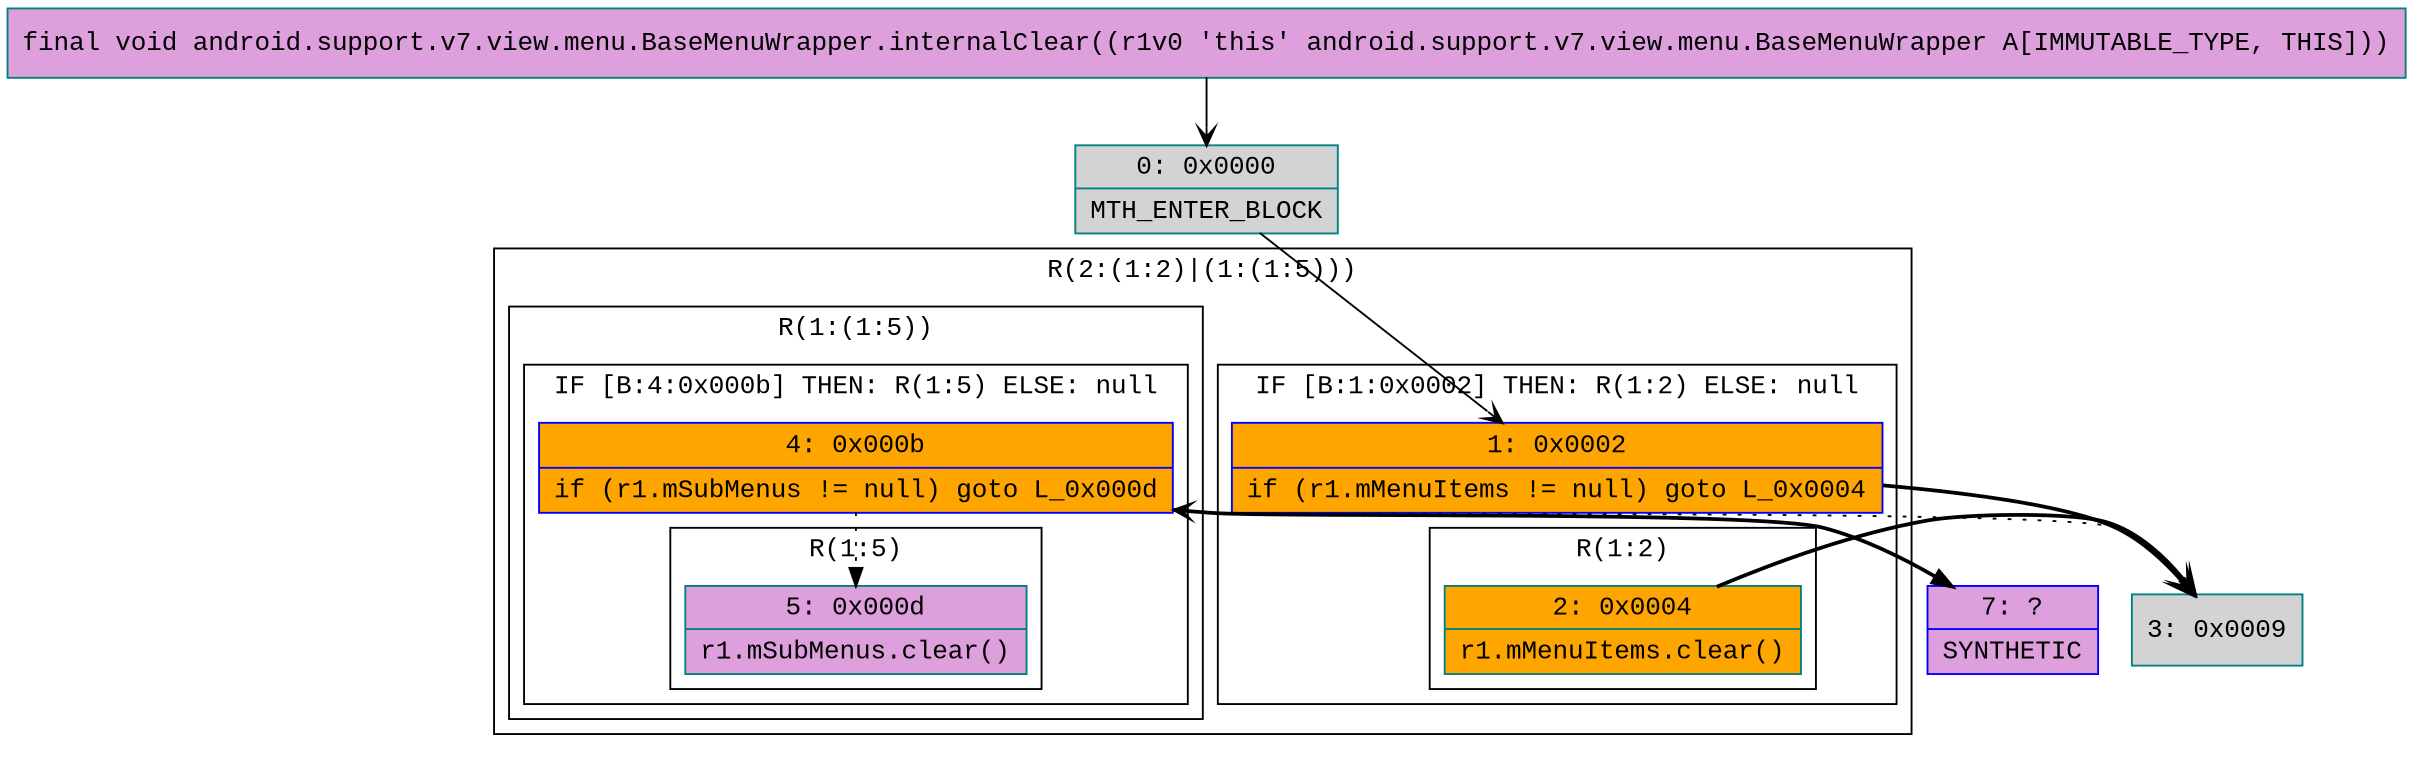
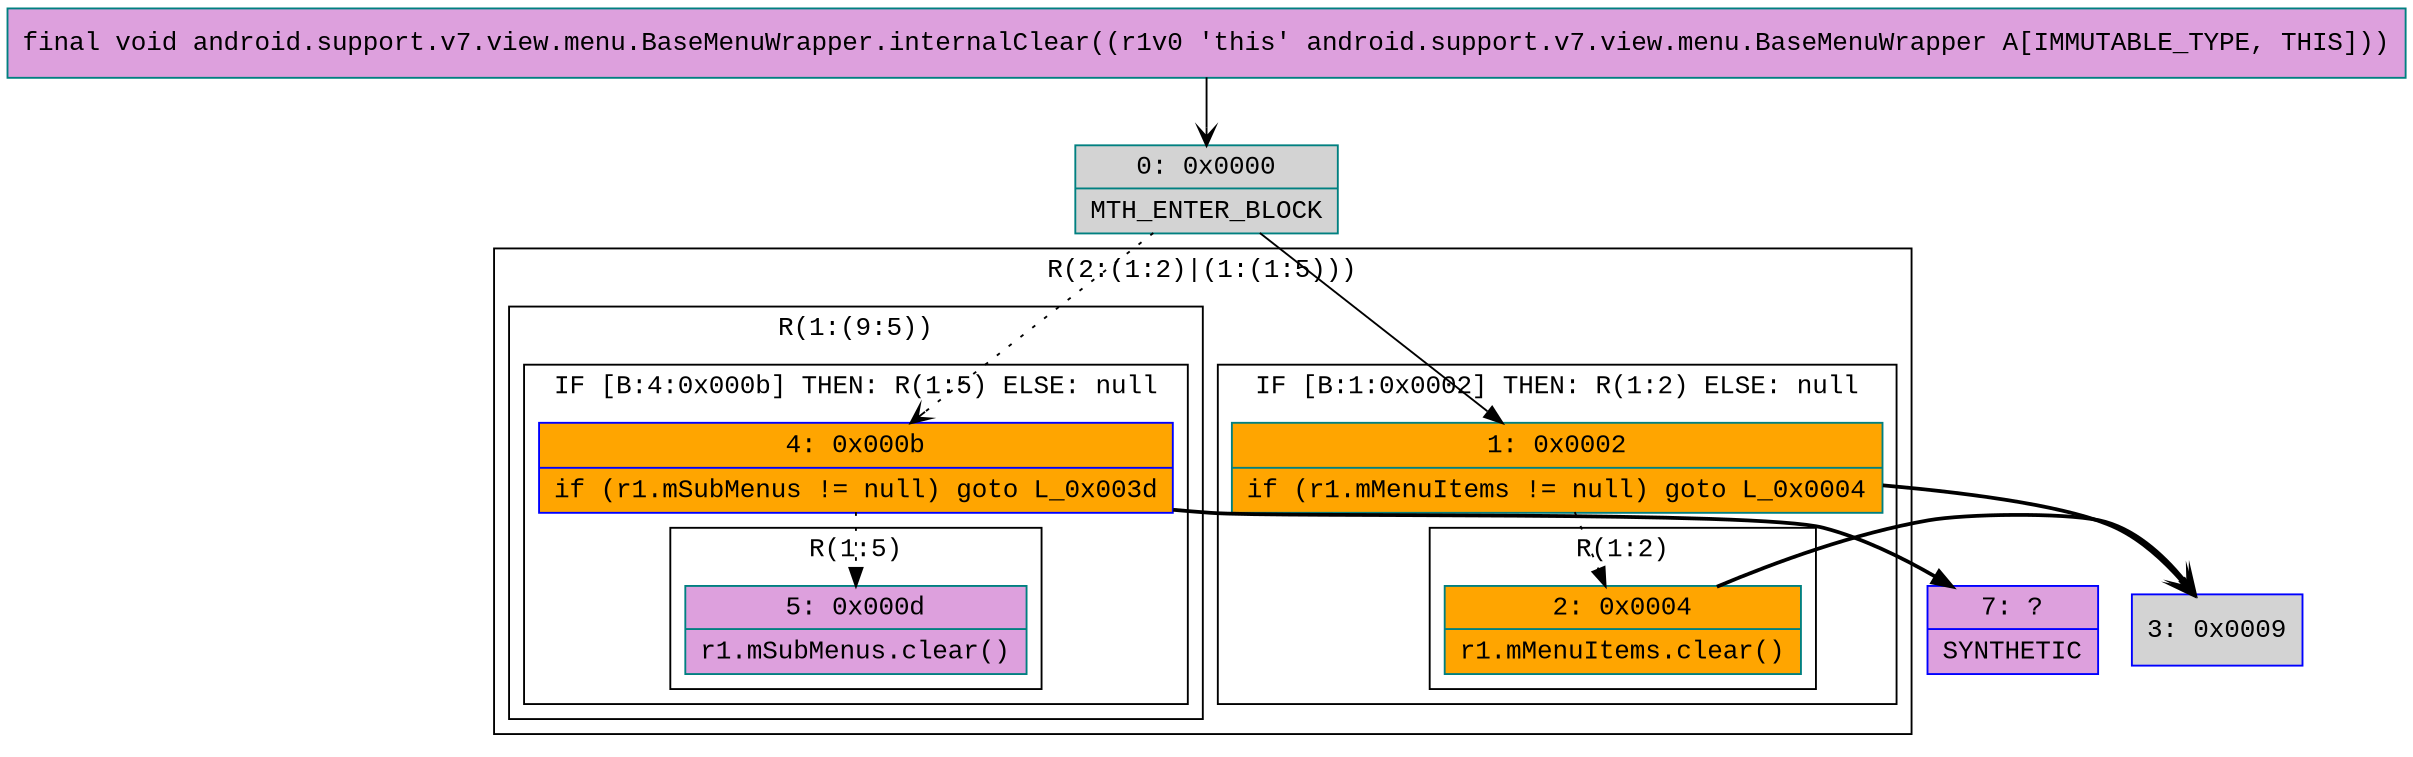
edge "0: 0x0000" -> "1: 0x0002": arrowhead vee -> normal
cluster "R(1:(1:5))": label "R(1:(1:5))" -> "R(1:(9:5))"
node "1: 0x0002": color blue -> teal
node "4: 0x000b": text "if (r1.mSubMenus != null) goto L_0x000d" -> "if (r1.mSubMenus != null) goto L_0x003d"
edge "3: 0x0009" -> "4: 0x000b": now "0: 0x0000" -> "4: 0x000b"
edge "1: 0x0002" -> "2: 0x0004": added
node "3: 0x0009": color teal -> blue
